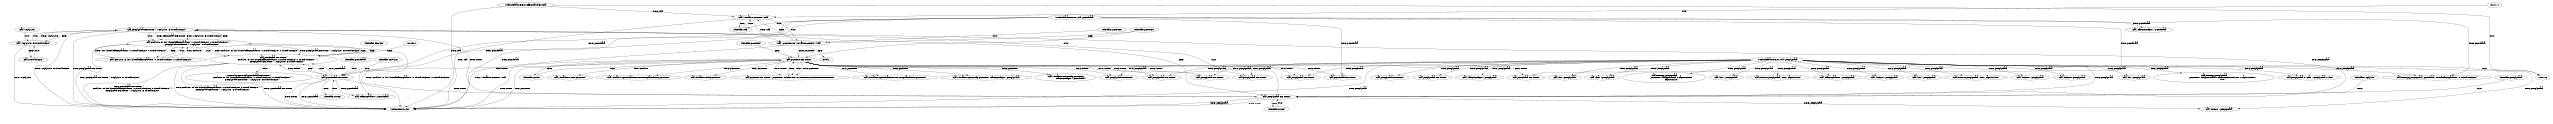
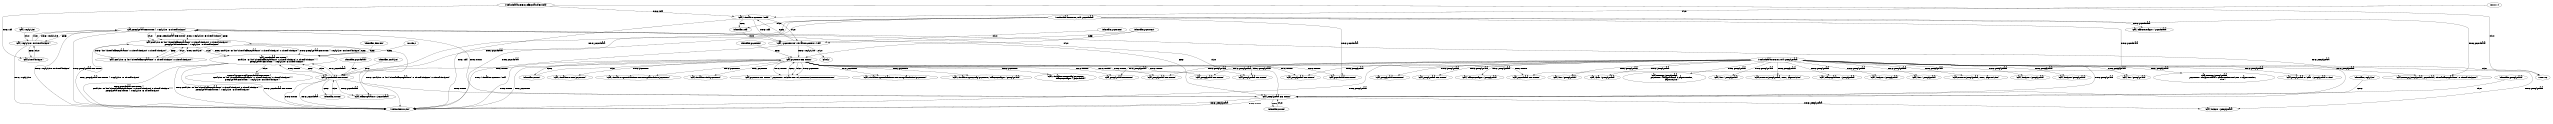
edge "(Identifier,self)" -> "(Call,(VisualizerContext *)self)": now "(Identifier,self)" -> "(Call,* pContext = (VisualizerContext *)self)"
edge "(MethodParameterIn,effect_handle_t self)" -> "(MethodReturn,int)": now "(MethodParameterIn,effect_handle_t self)" -> "(Call,sizeof(int32_t))"
edge "(Call,* pContext = (VisualizerContext *)self)" -> "(Call,pContext == NULL)": label "DDG: pContext" -> "DDG: *replySize"
edge "(Call,* pContext = (VisualizerContext *)self)" -> "(Block,)": label "CFG: " -> "AST: "
edge "(Call,pContext == NULL)" -> "(Call,Visualizer_reset(pContext))": label "DDG: cmdSize" -> "DDG: pContext"
